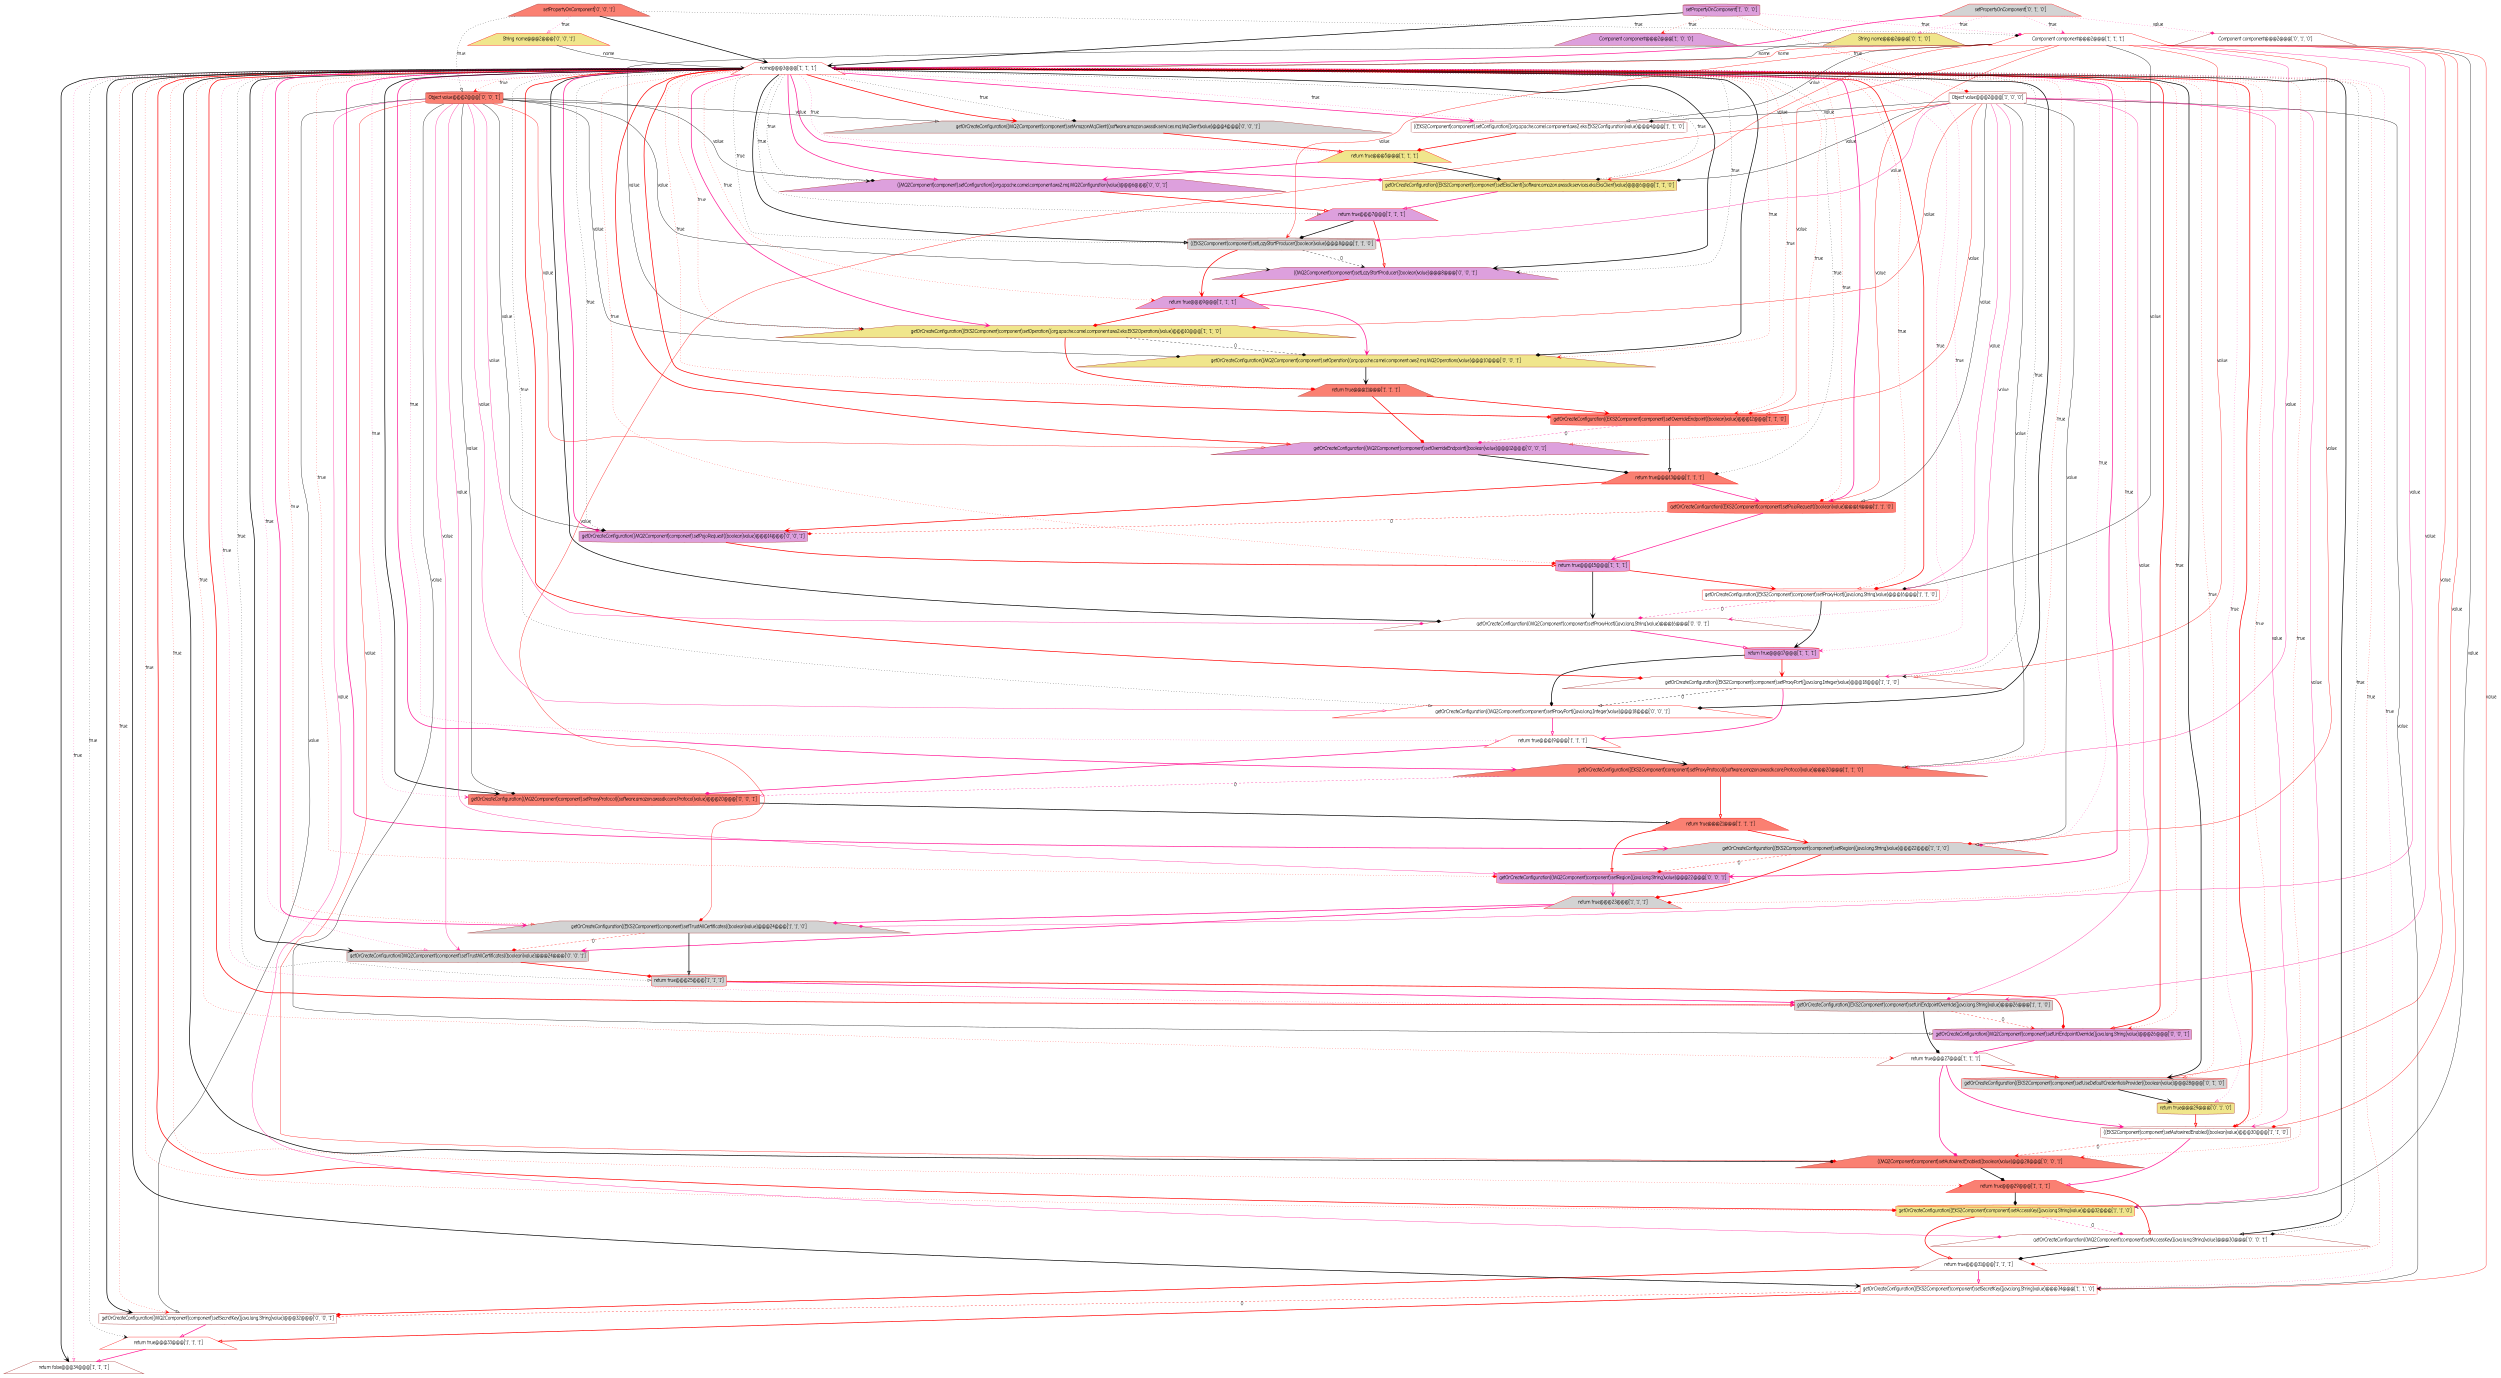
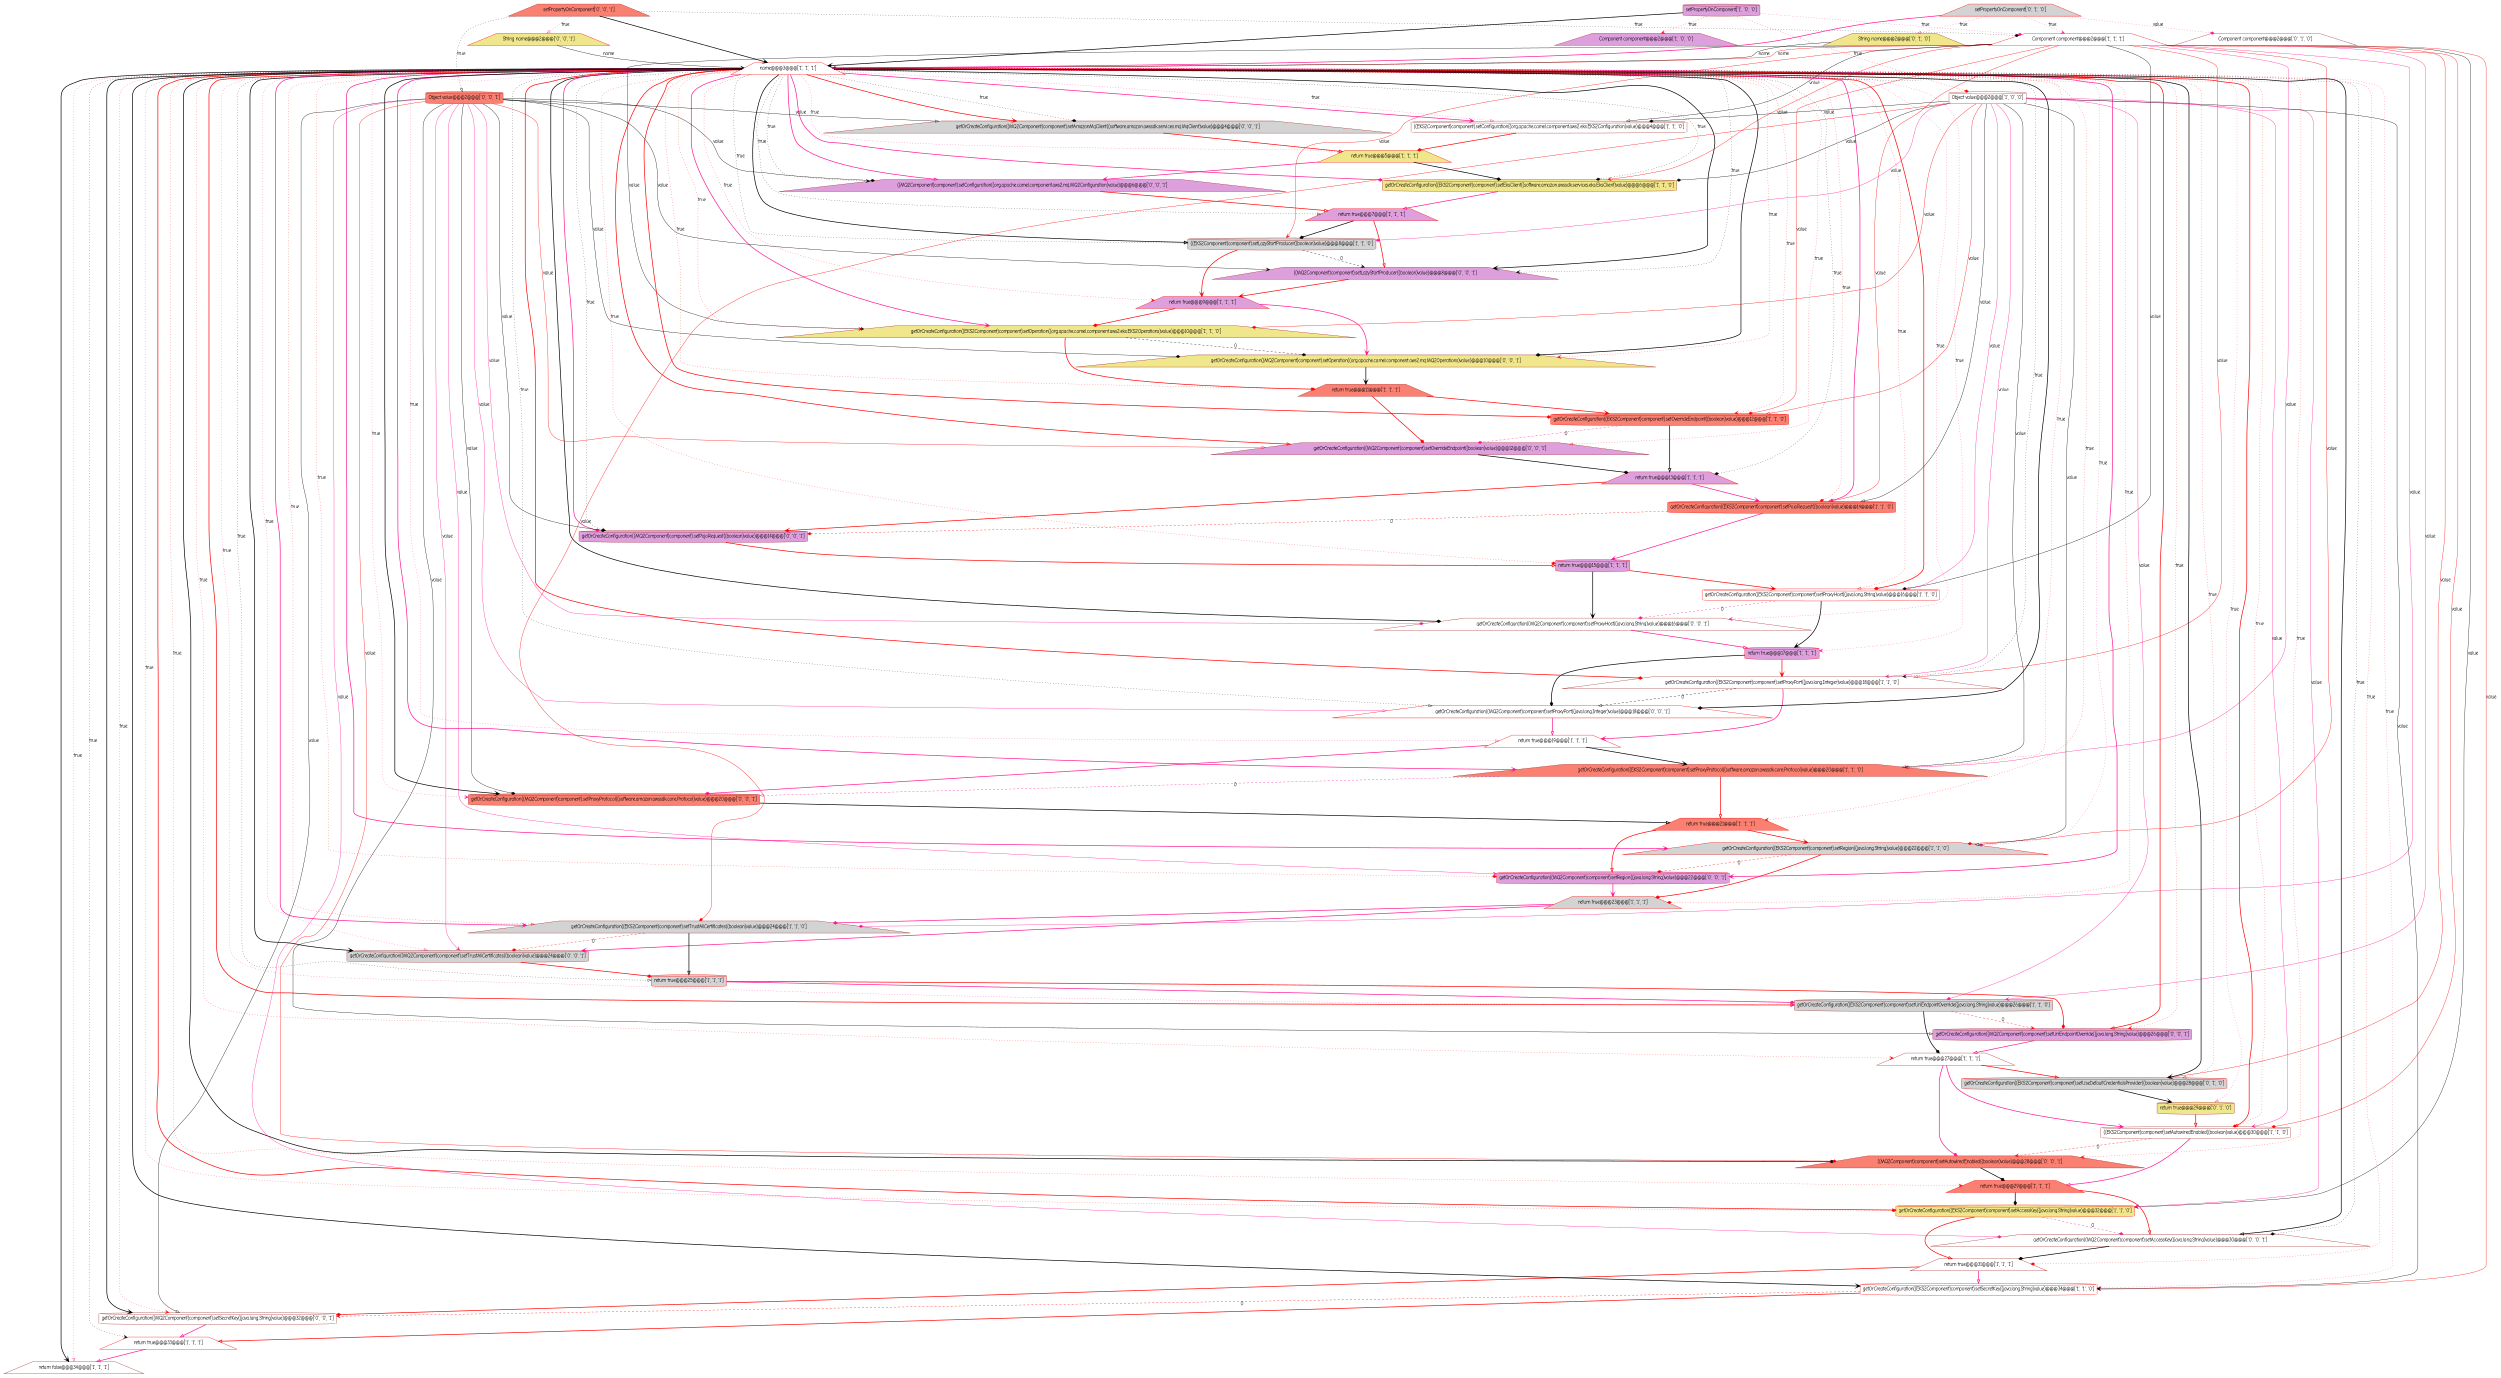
edge "name@@@3@@@['1', '1', '1']" -> "Object value@@@2@@@['0', '0', '1']": now "name@@@3@@@['1', '1', '1']" -> "return true@@@21@@@['1', '1', '1']"
node "return true@@@13@@@['1', '1', '1']": fillcolor salmon -> plum
